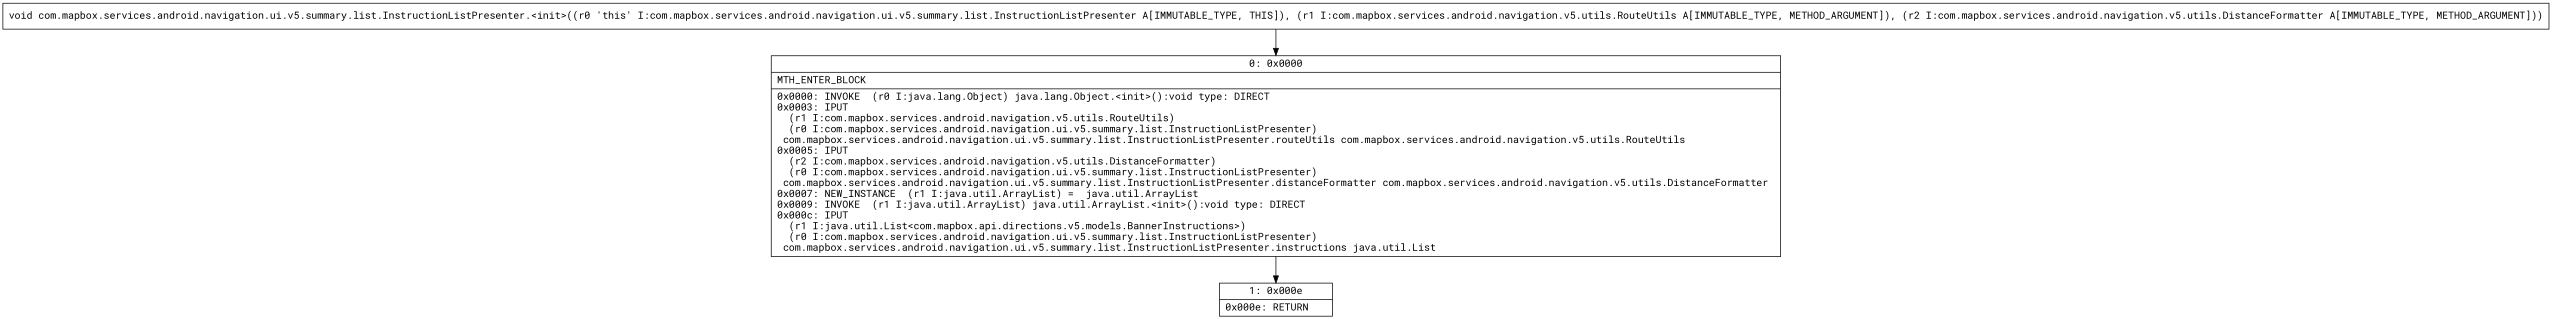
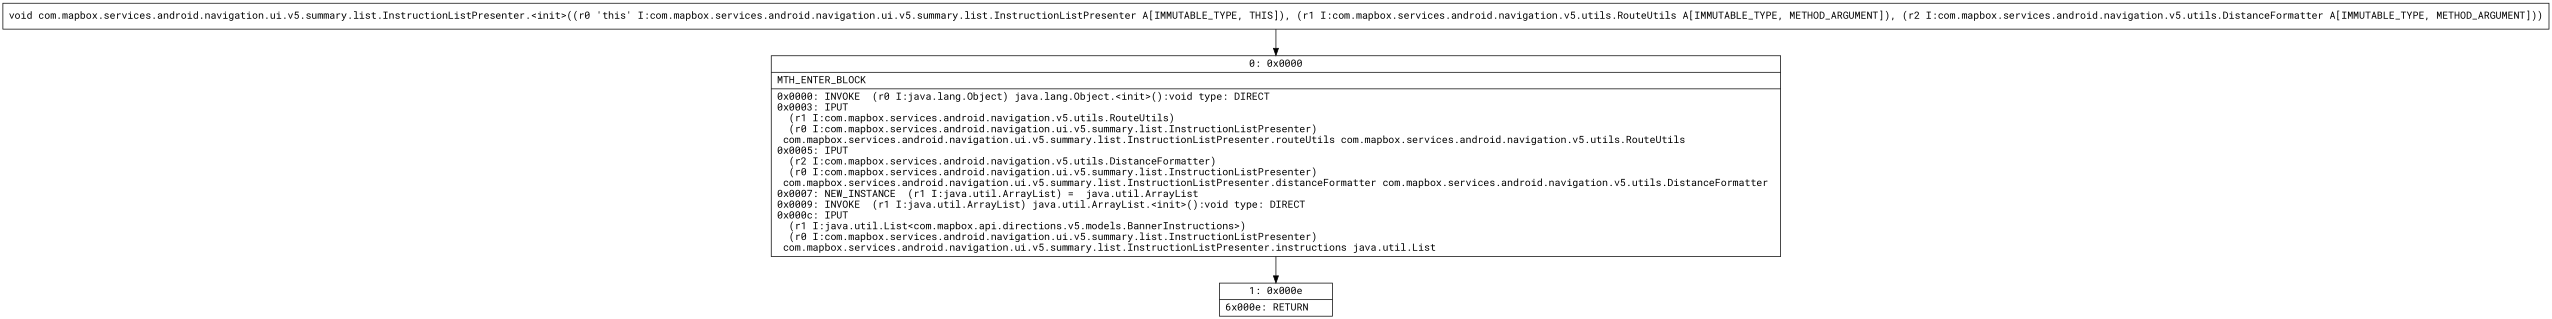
node "1: 0x000e": text "0x000e: RETURN" -> "6x000e: RETURN"
